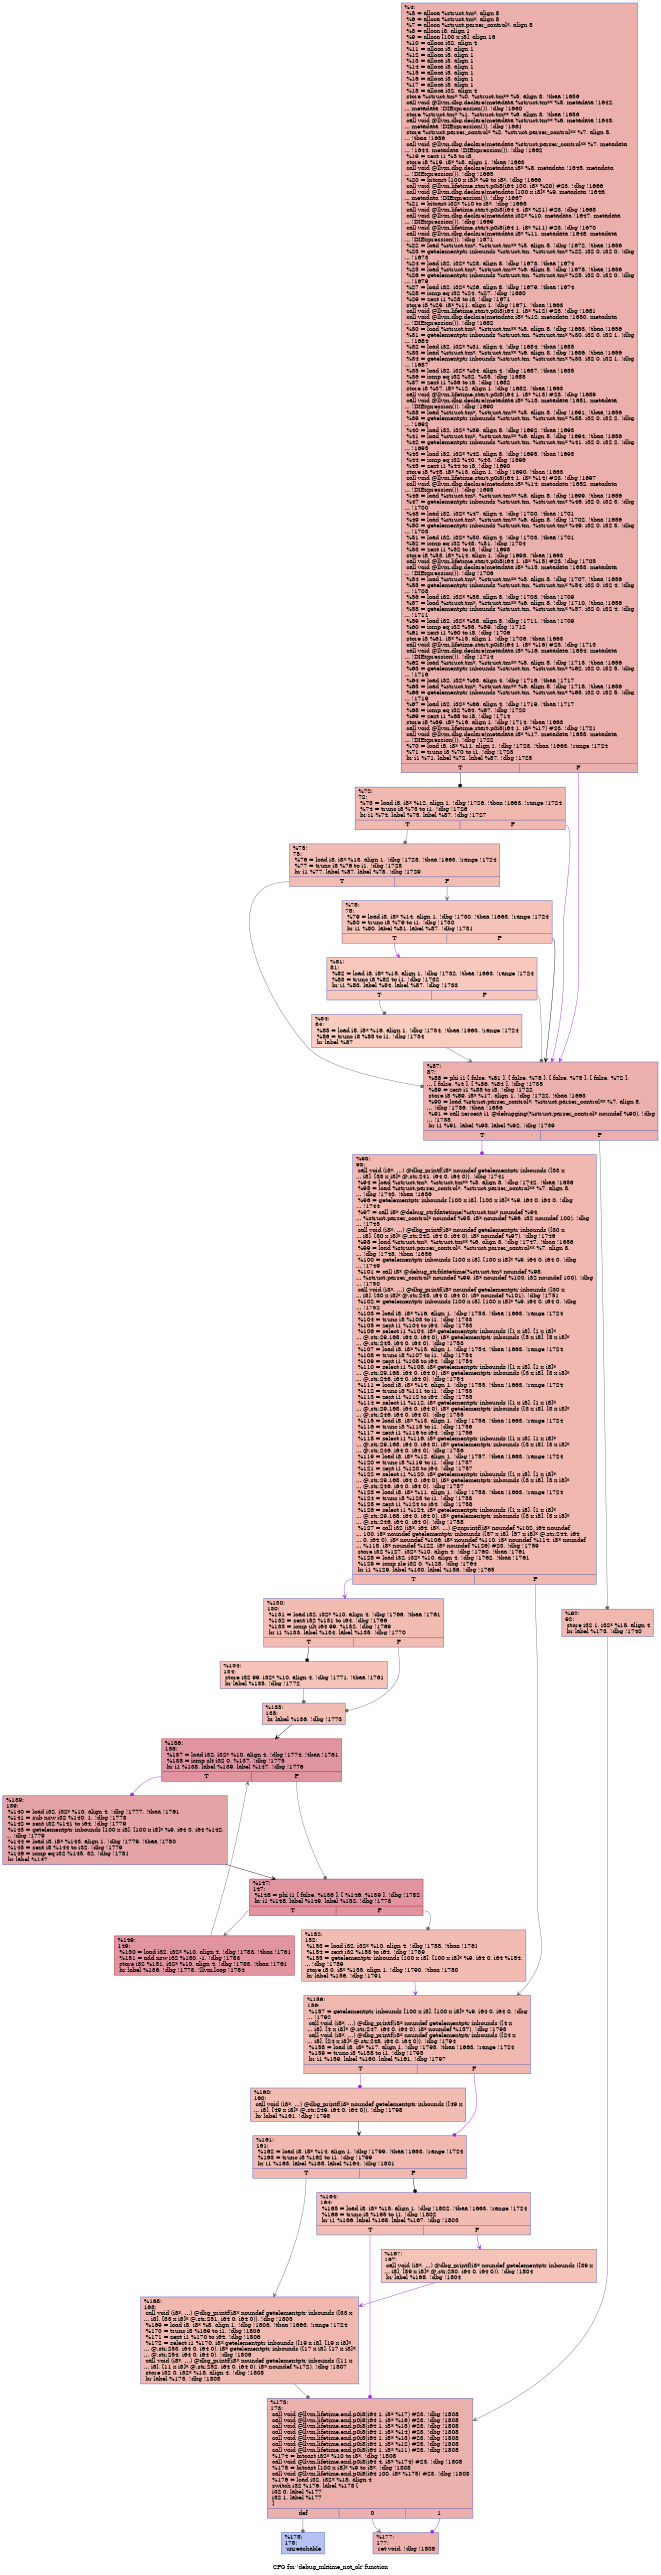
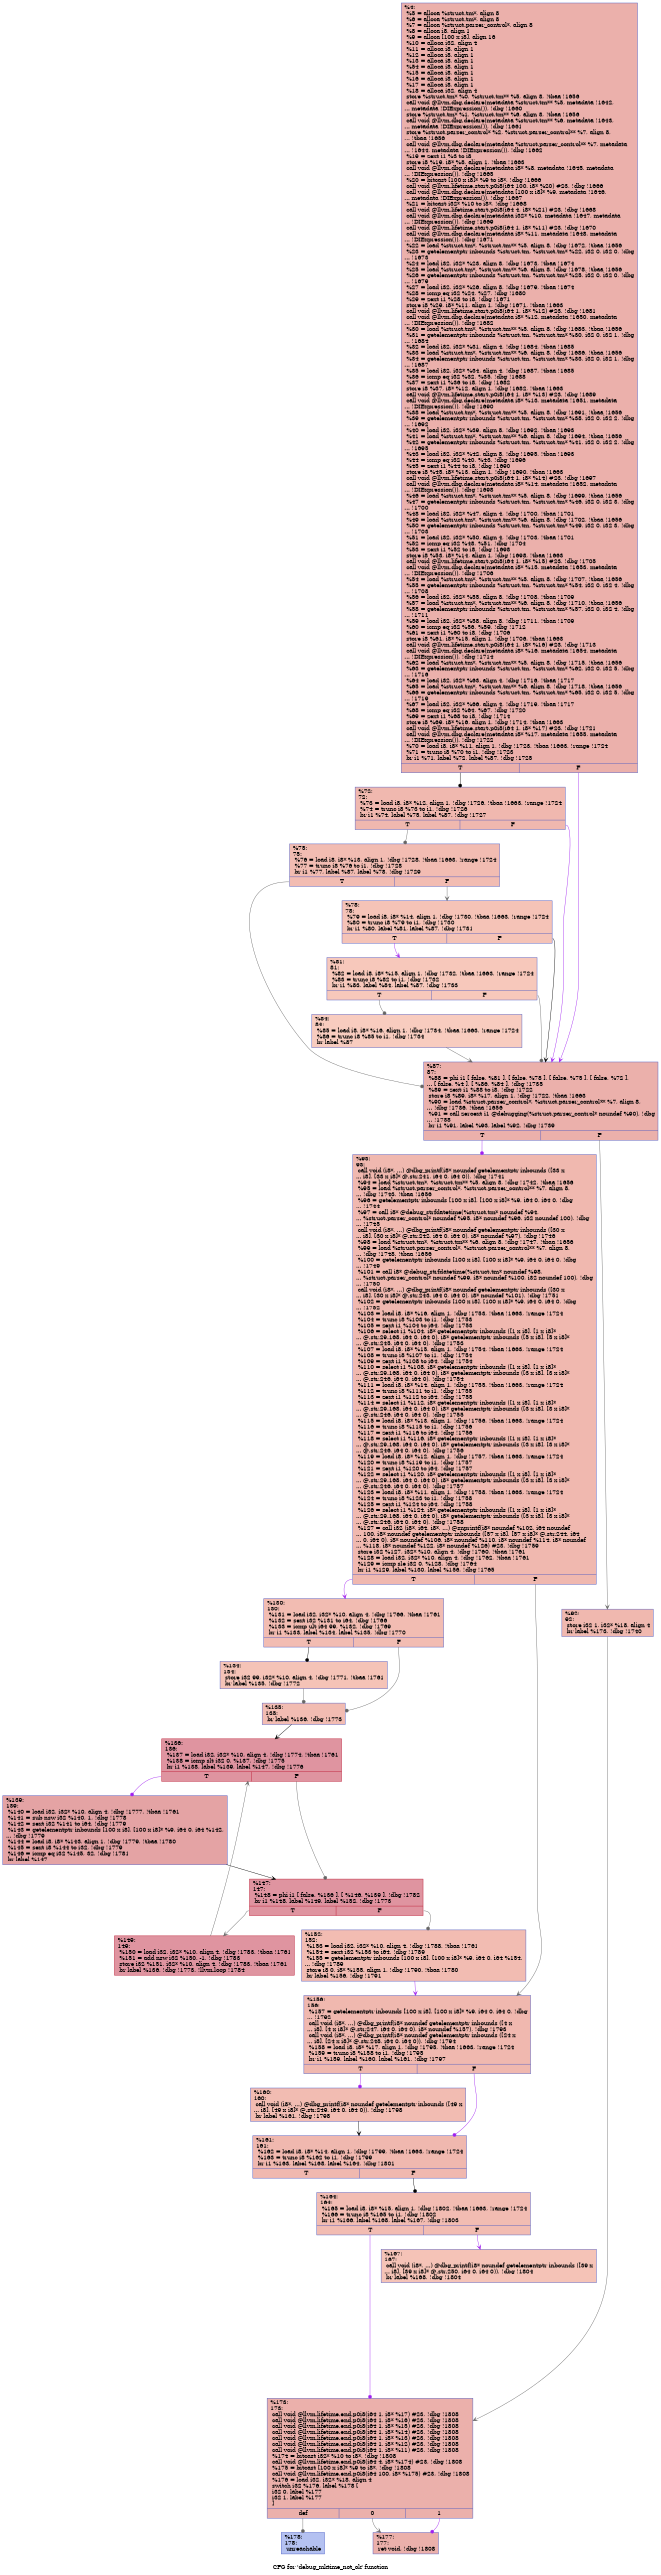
node "%4:": text "%14 = alloca i8, align 1" -> "%54 = alloca i8, align 1"
edge "%87:" -> "%92:": arrowhead dot -> vee
node "%168:": removed
